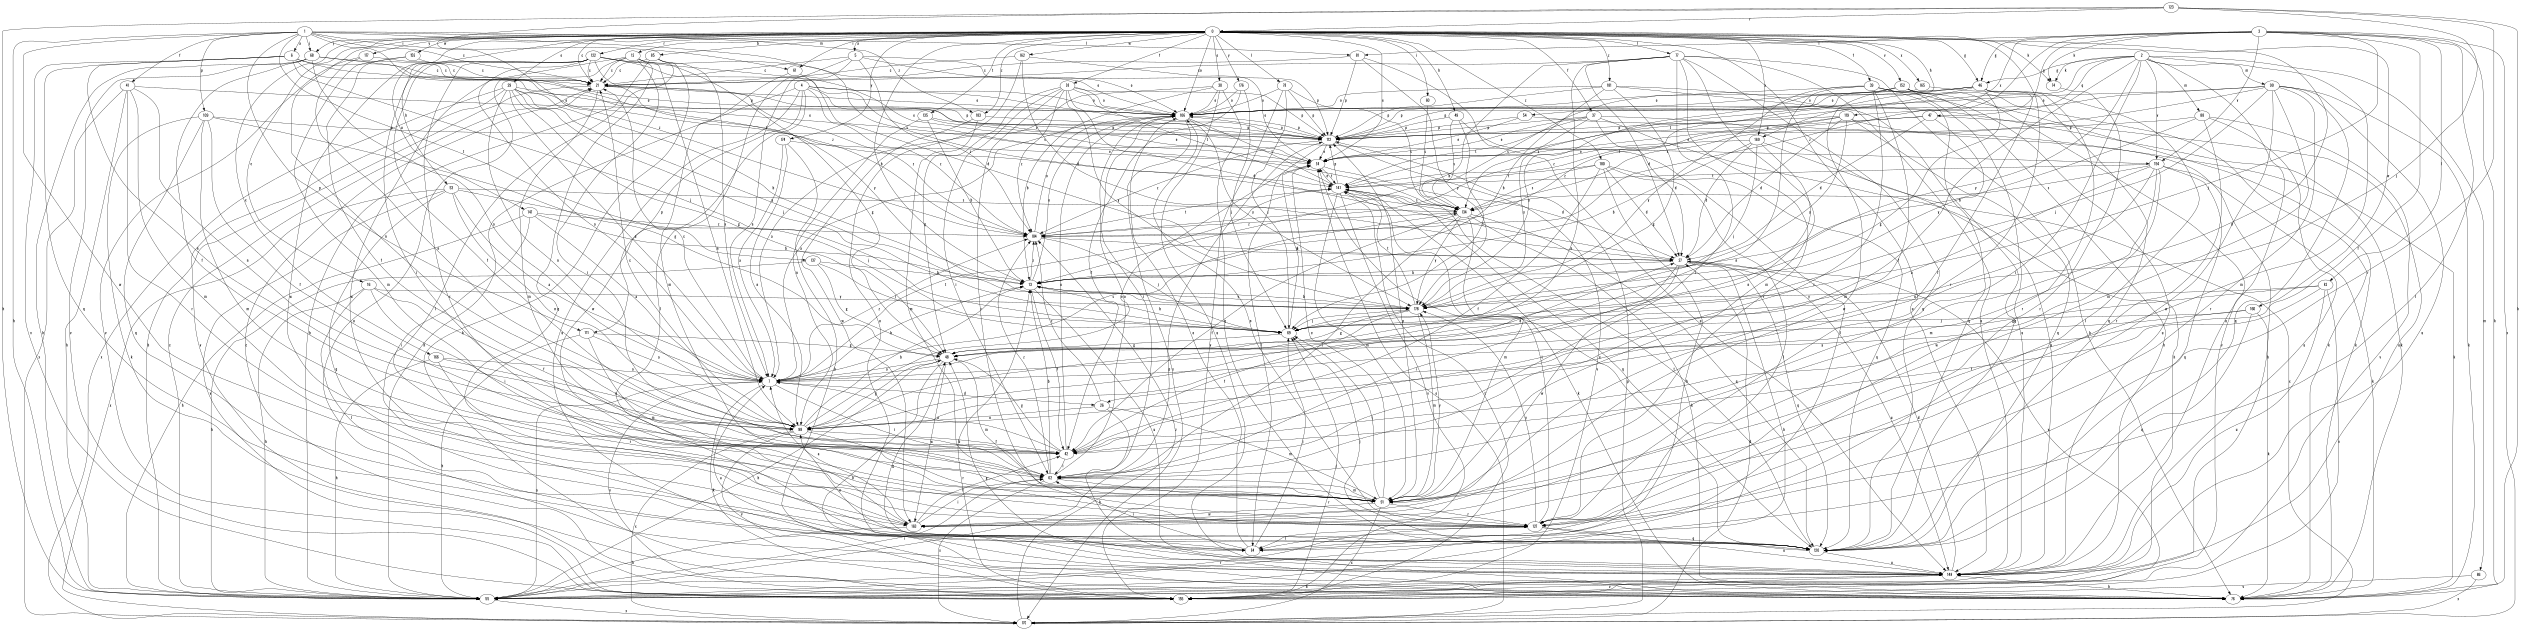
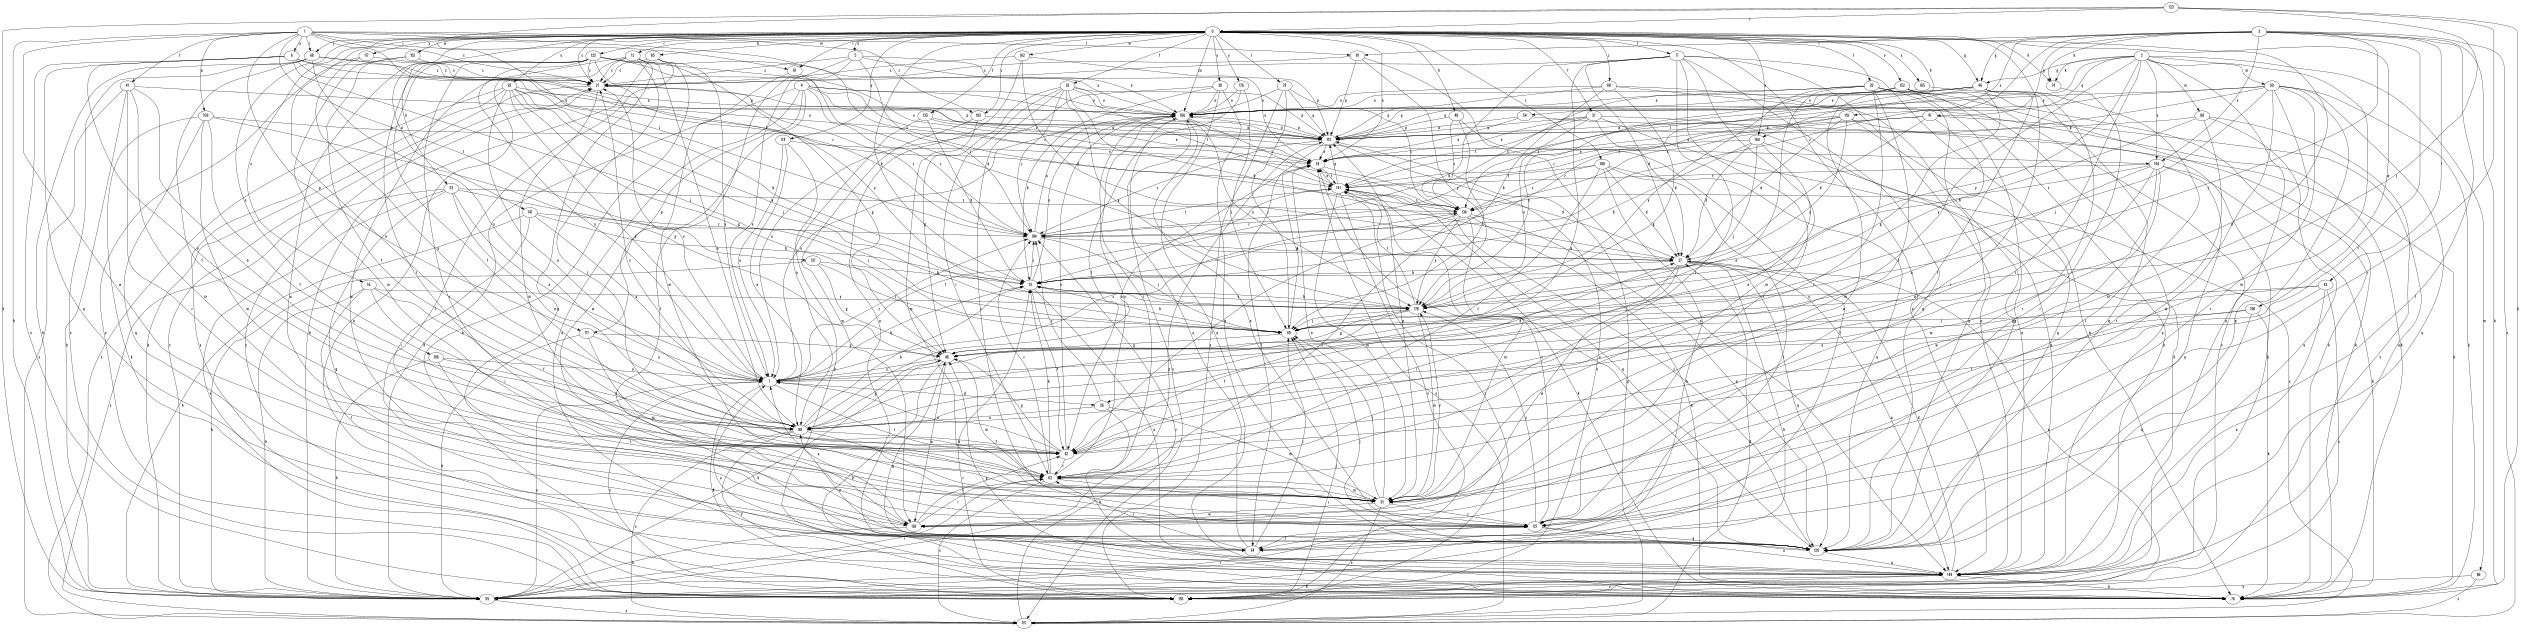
edge "21" -> "106": now "39" -> "106"
node "60": removed
